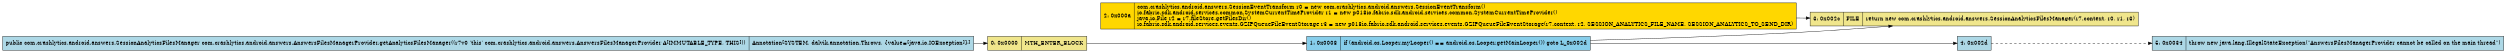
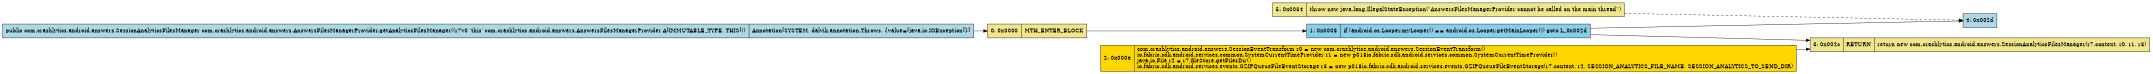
node "3: 0x002c": text "FILE" -> "RETURN"
edge "4: 0x002d" -> "5: 0x0034": reversed
node "5: 0x0034": fillcolor lightblue -> khaki
